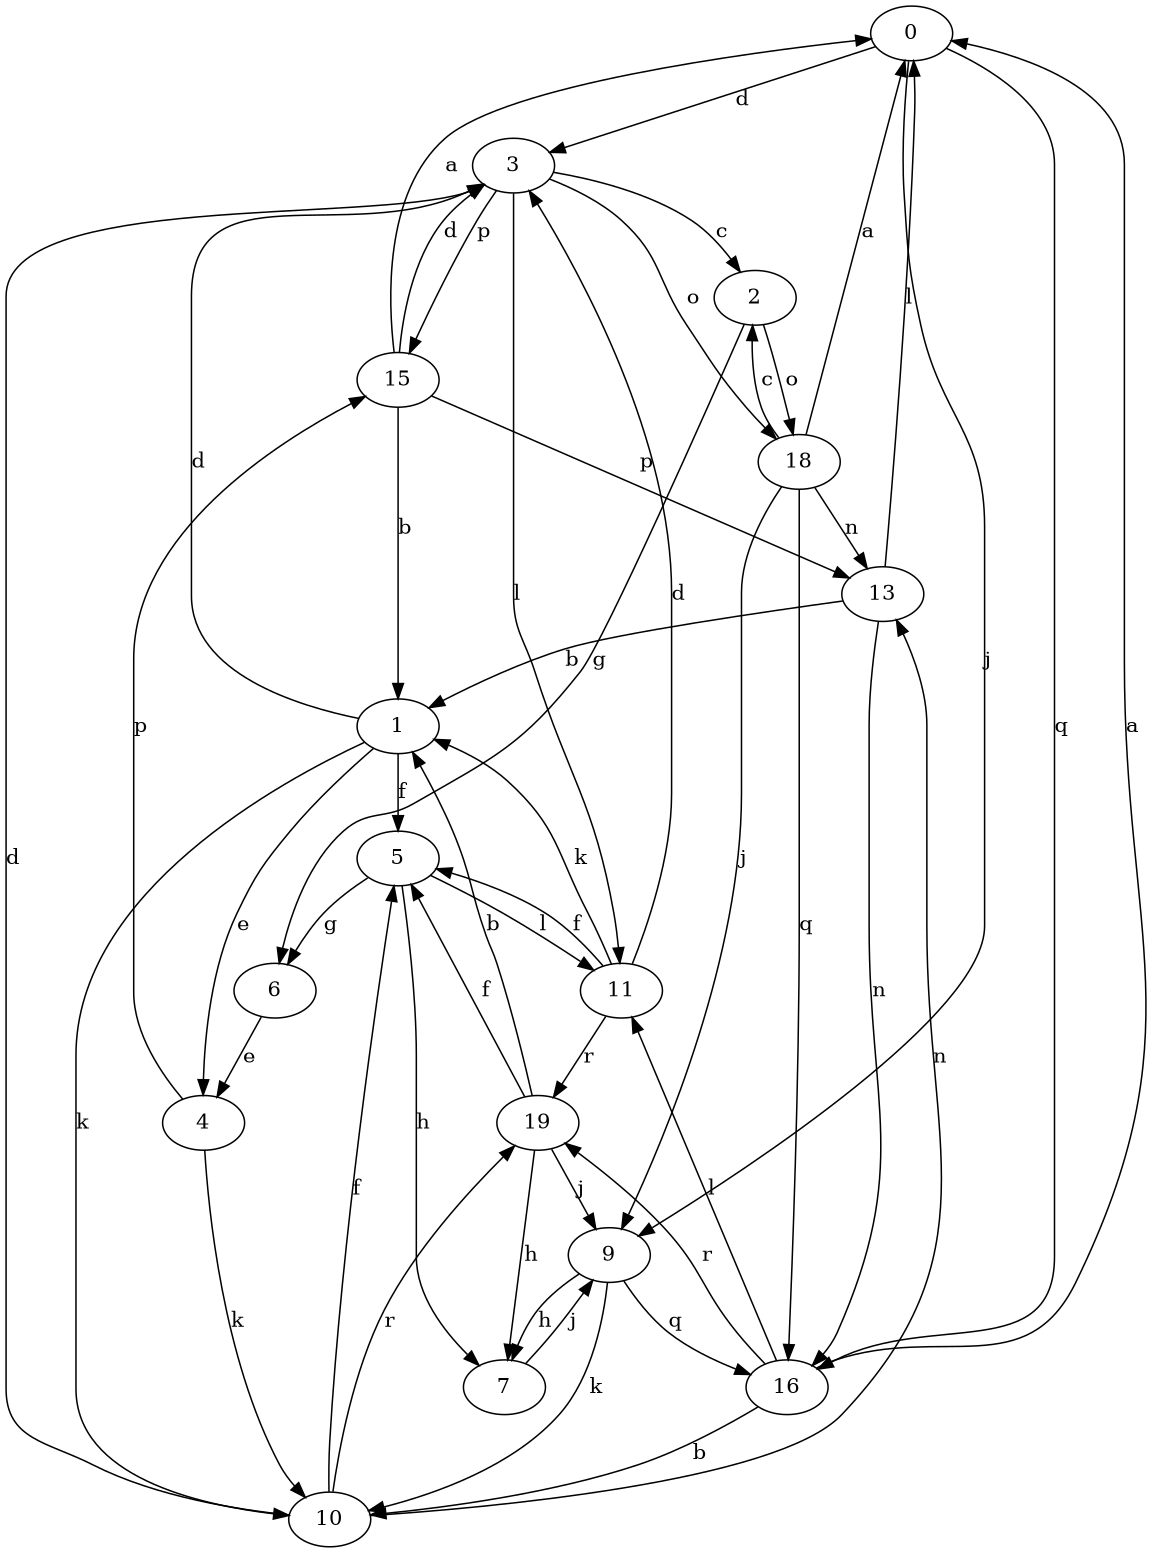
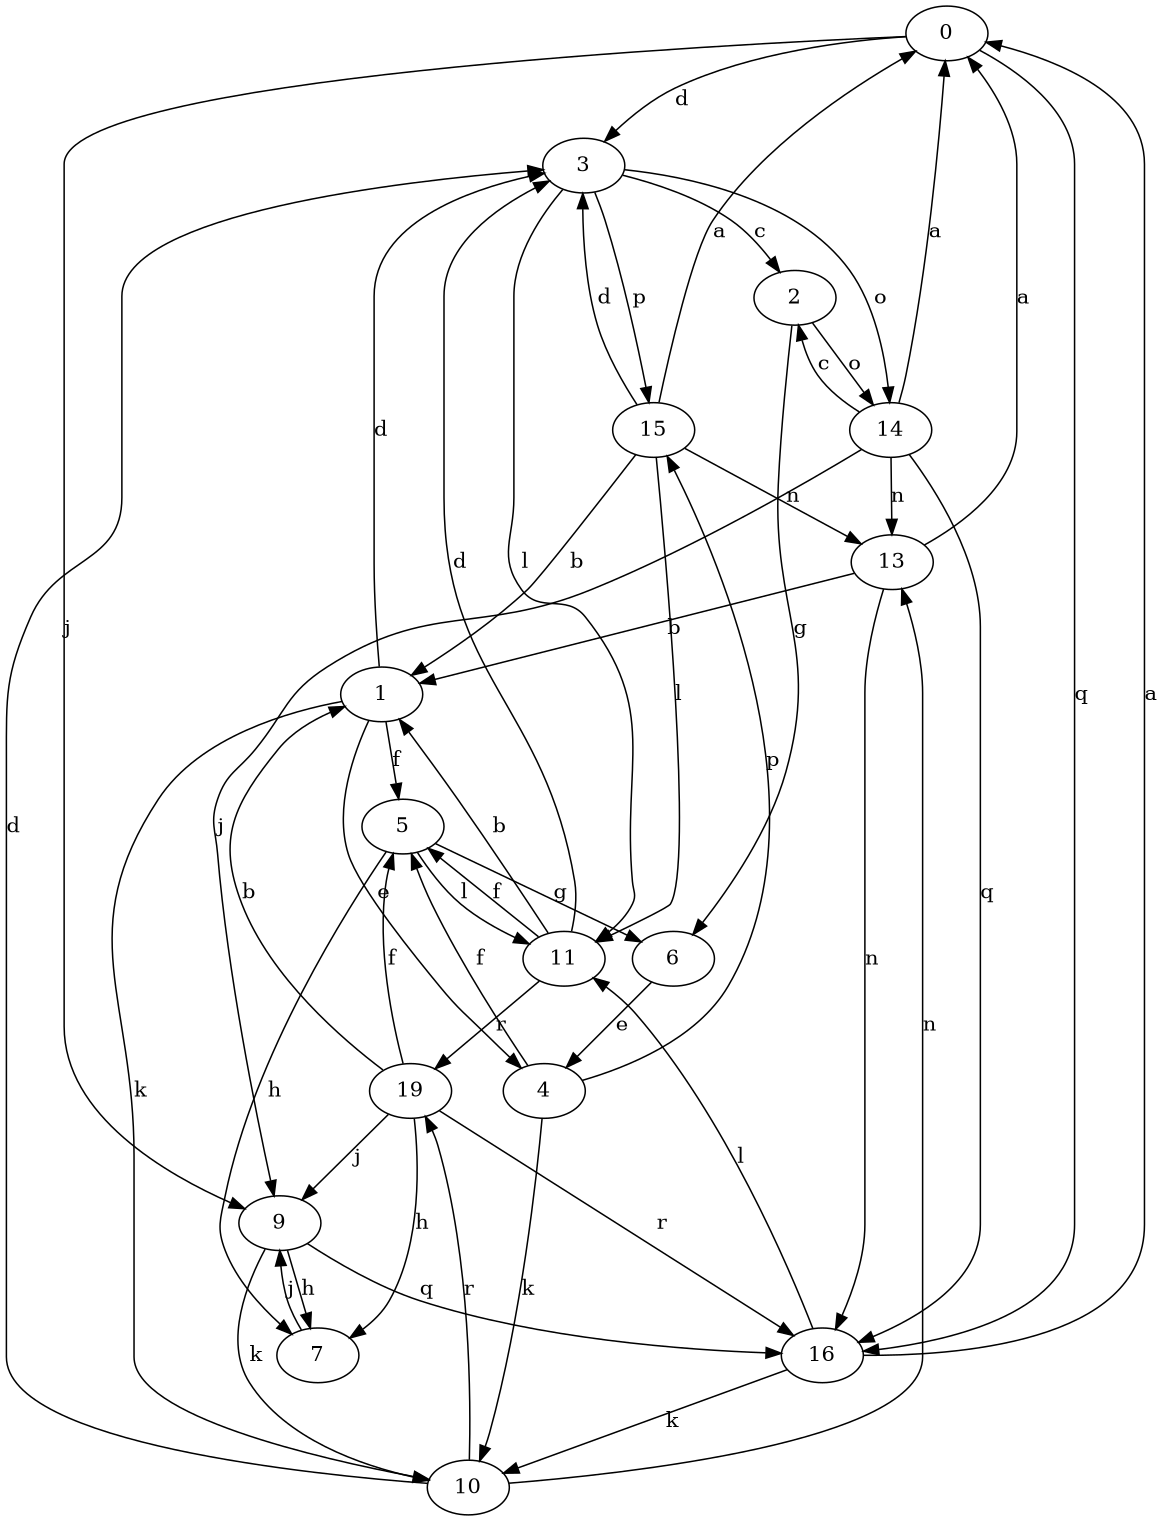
edge "13" -> "0": label "l" -> "a"
edge "15" -> "13": label "p" -> "n"
node "18": label "18" -> "14"
edge "15" -> "11": added, label "l"
edge "11" -> "1": label "k" -> "b"
edge "10" -> "5": now "4" -> "5"
edge "16" -> "19": reversed
edge "16" -> "10": label "b" -> "k"
